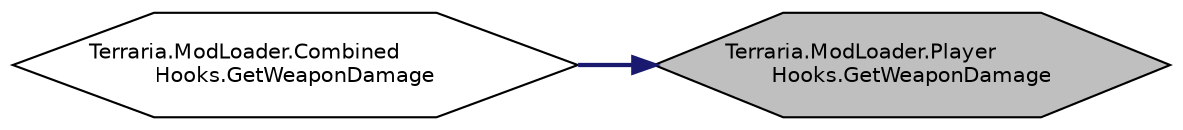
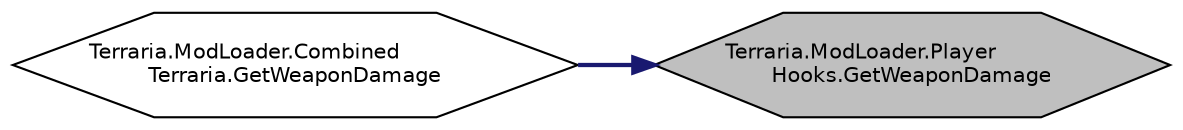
node "Terraria.ModLoader.Combined Hooks.GetWeaponDamage": label "Terraria.ModLoader.Combined Hooks.GetWeaponDamage" -> "Terraria.ModLoader.Combined Terraria.GetWeaponDamage"
